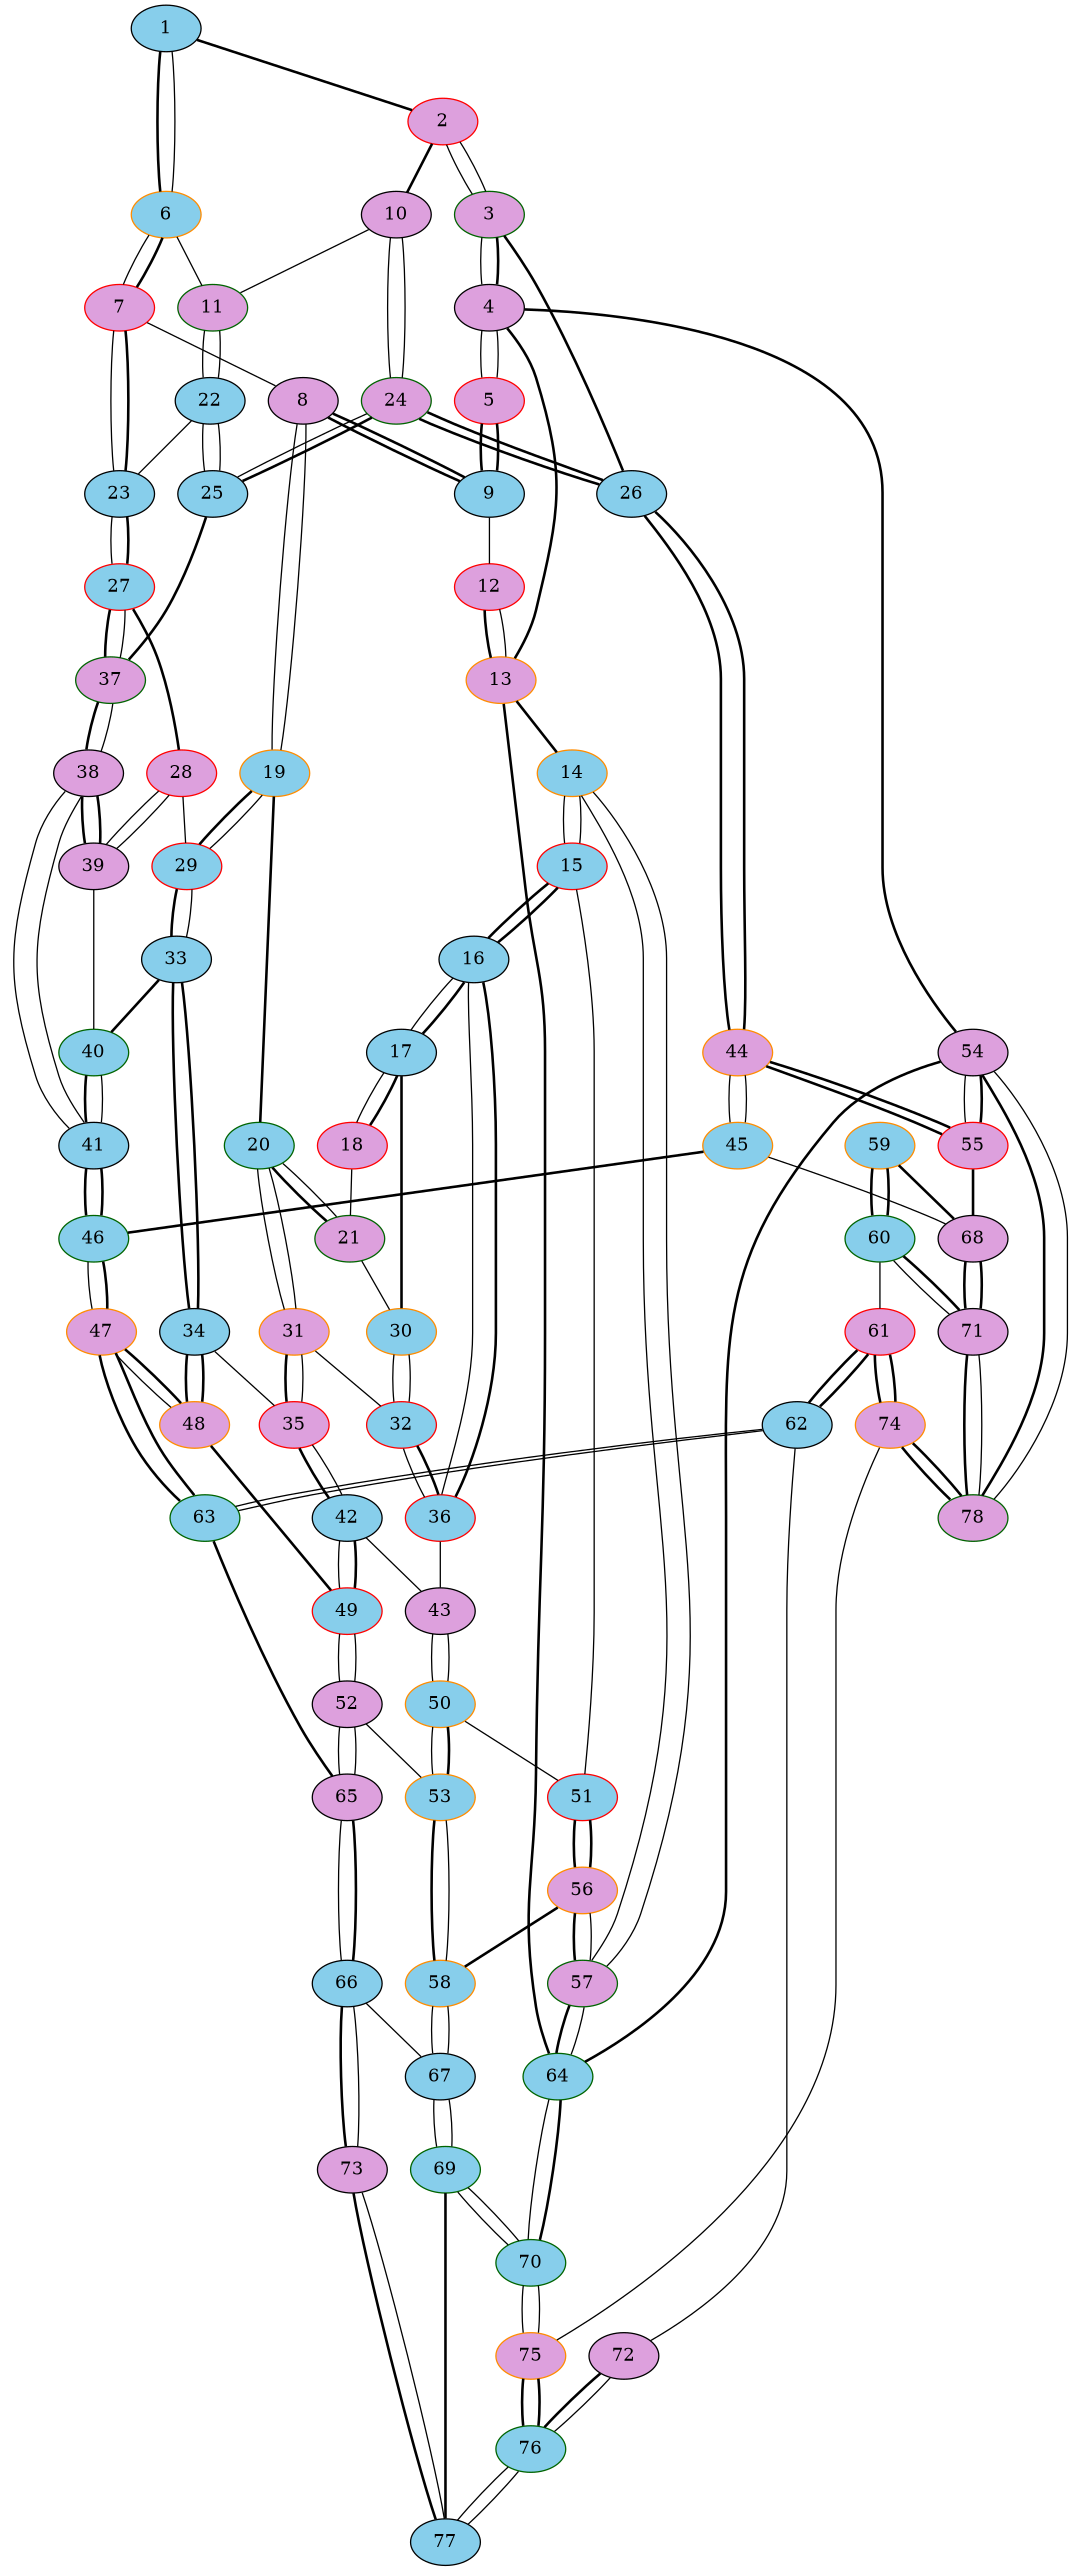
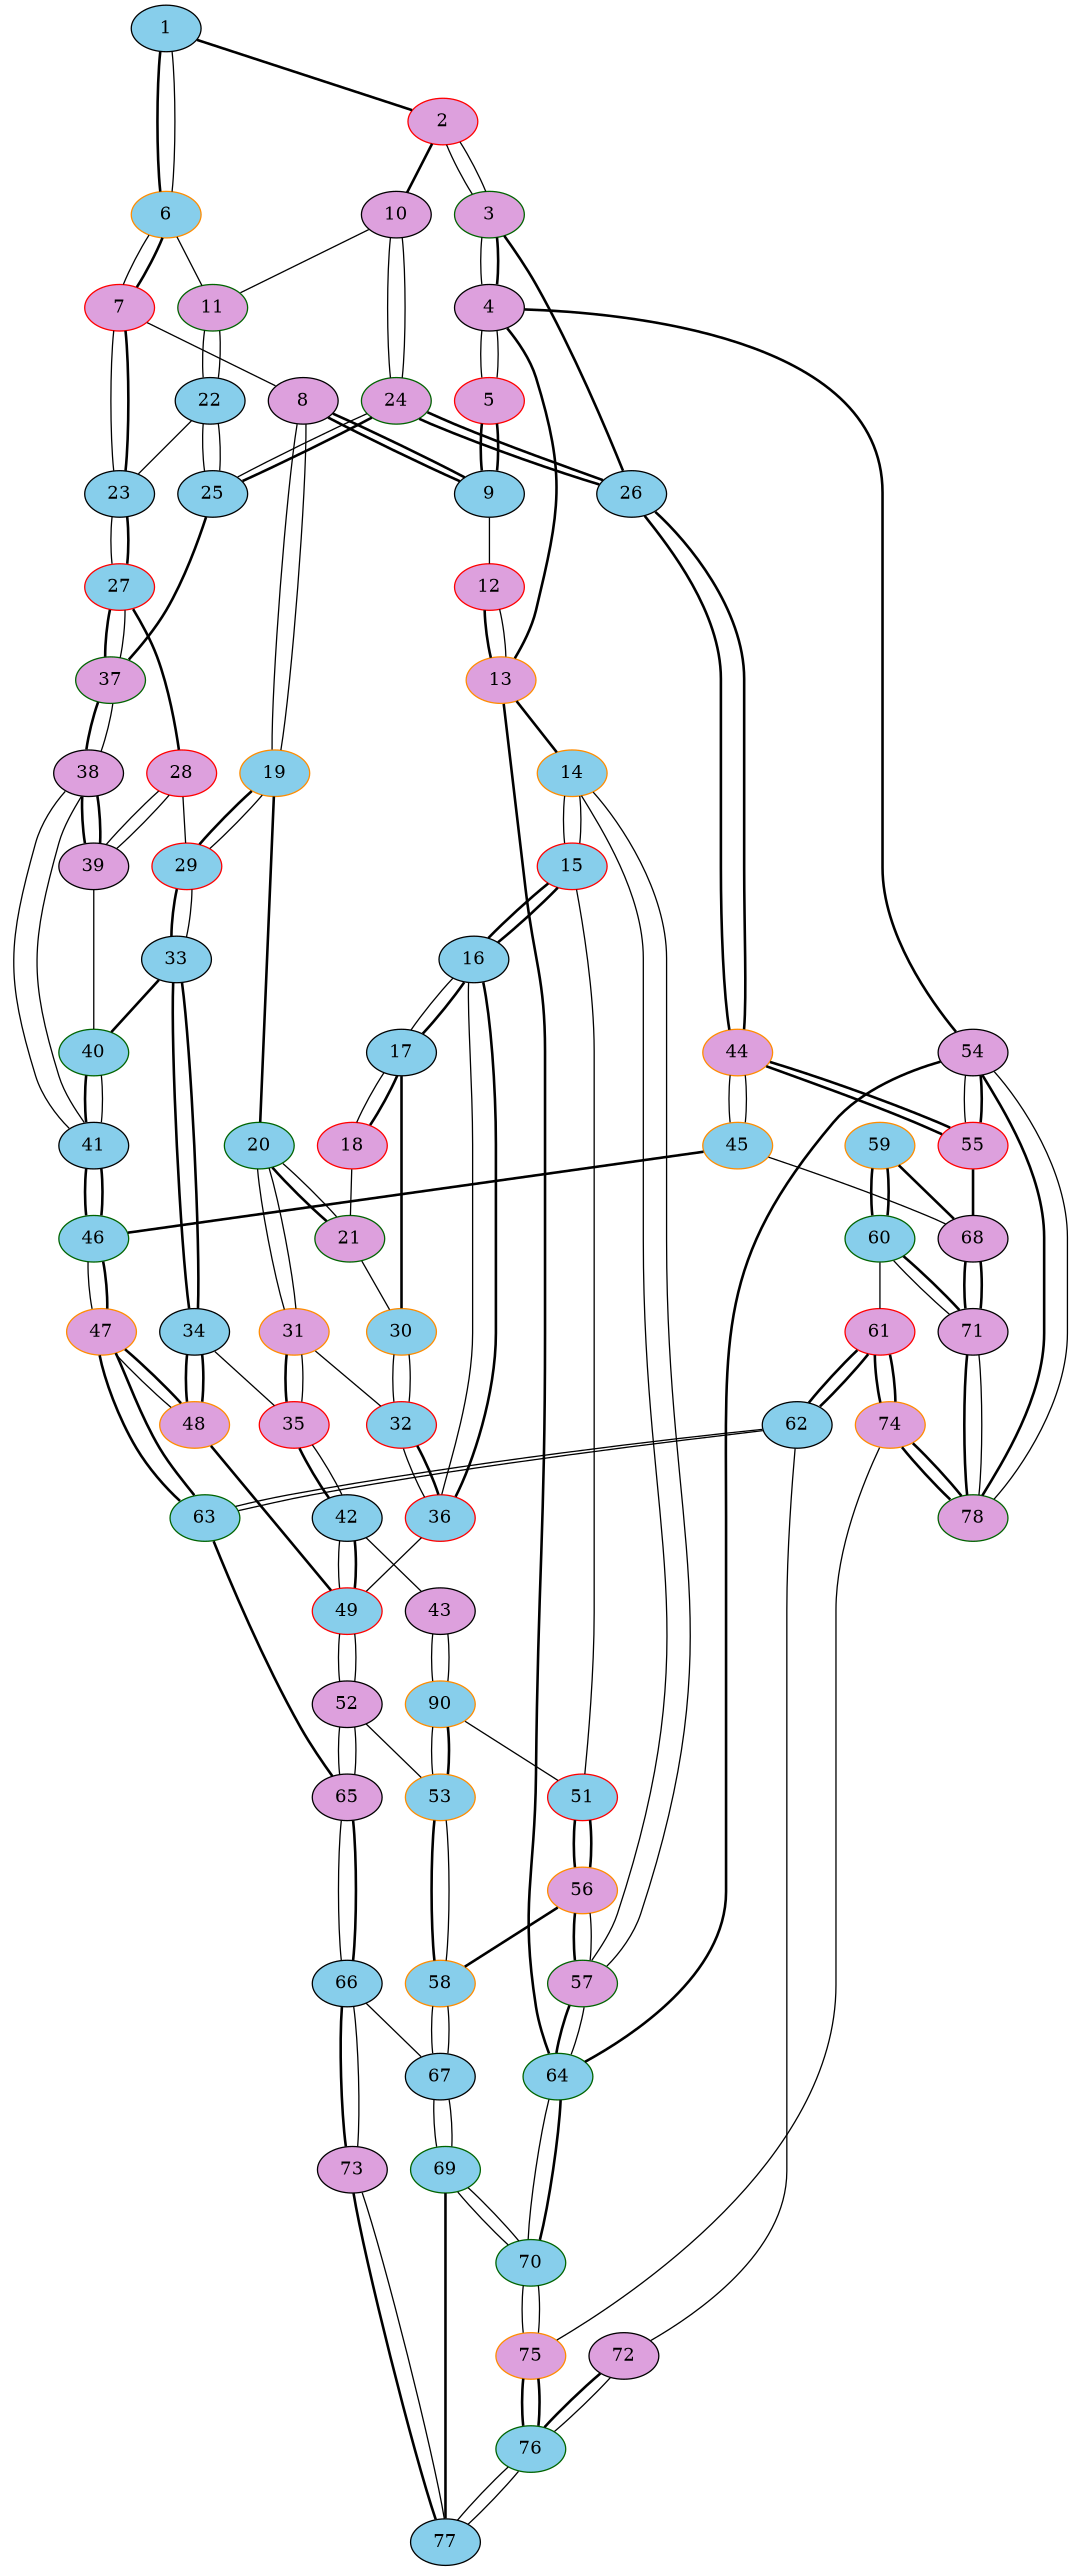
edge "36" -- "43": now "36" -- "49"
node "50": label "50" -> "90"
